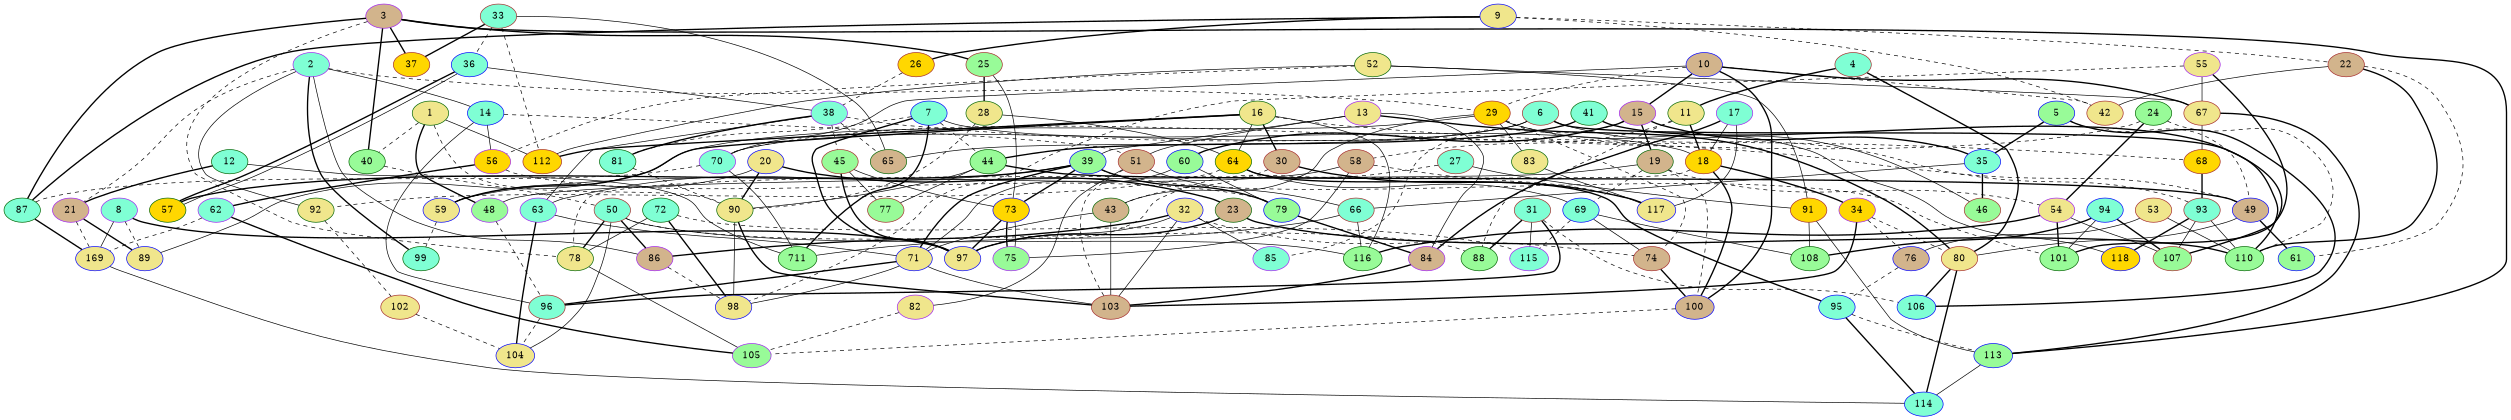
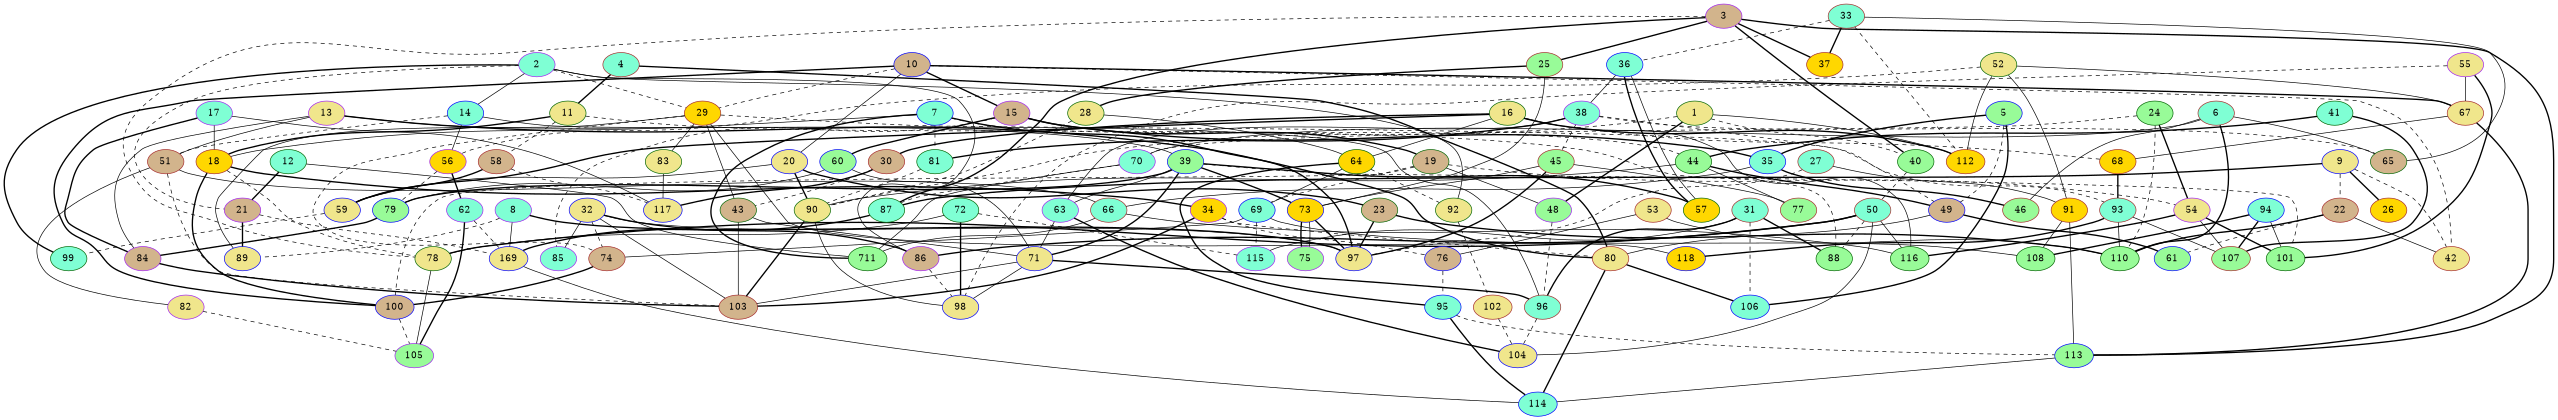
edge "26" -- "38": removed
edge "10" -- "70": now "10" -- "20"
edge "58" -- "59": style solid -> bold
edge "58" -- "75": removed
